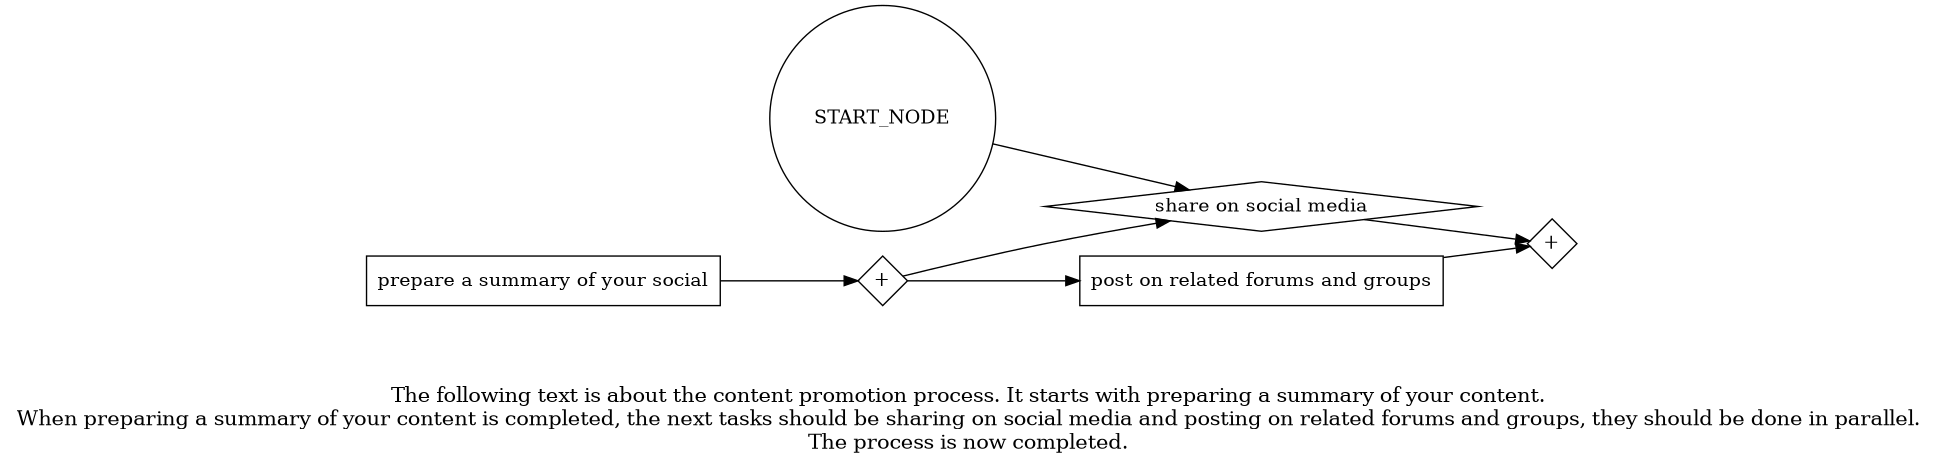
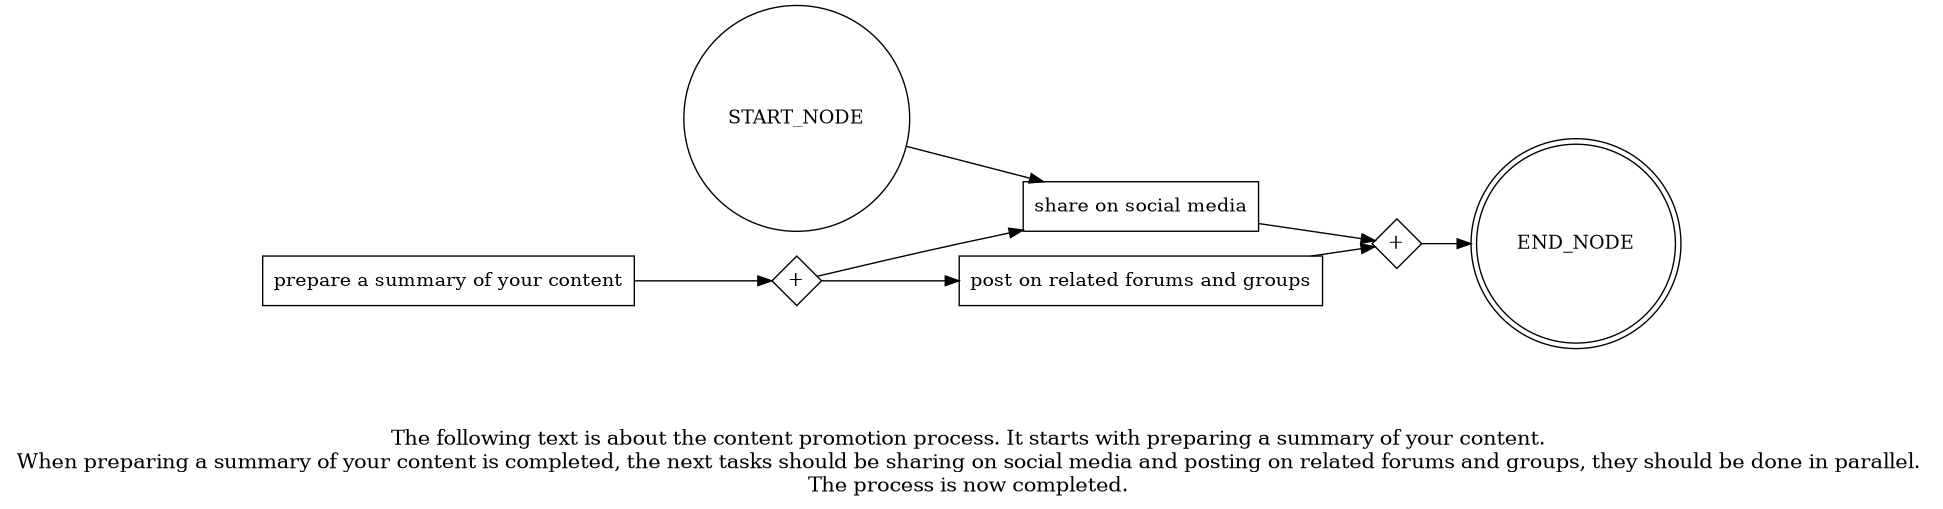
node "share on social media": shape diamond -> box
node "END_NODE": added
node "prepare a summary of your social": label "prepare a summary of your social" -> "prepare a summary of your content"
